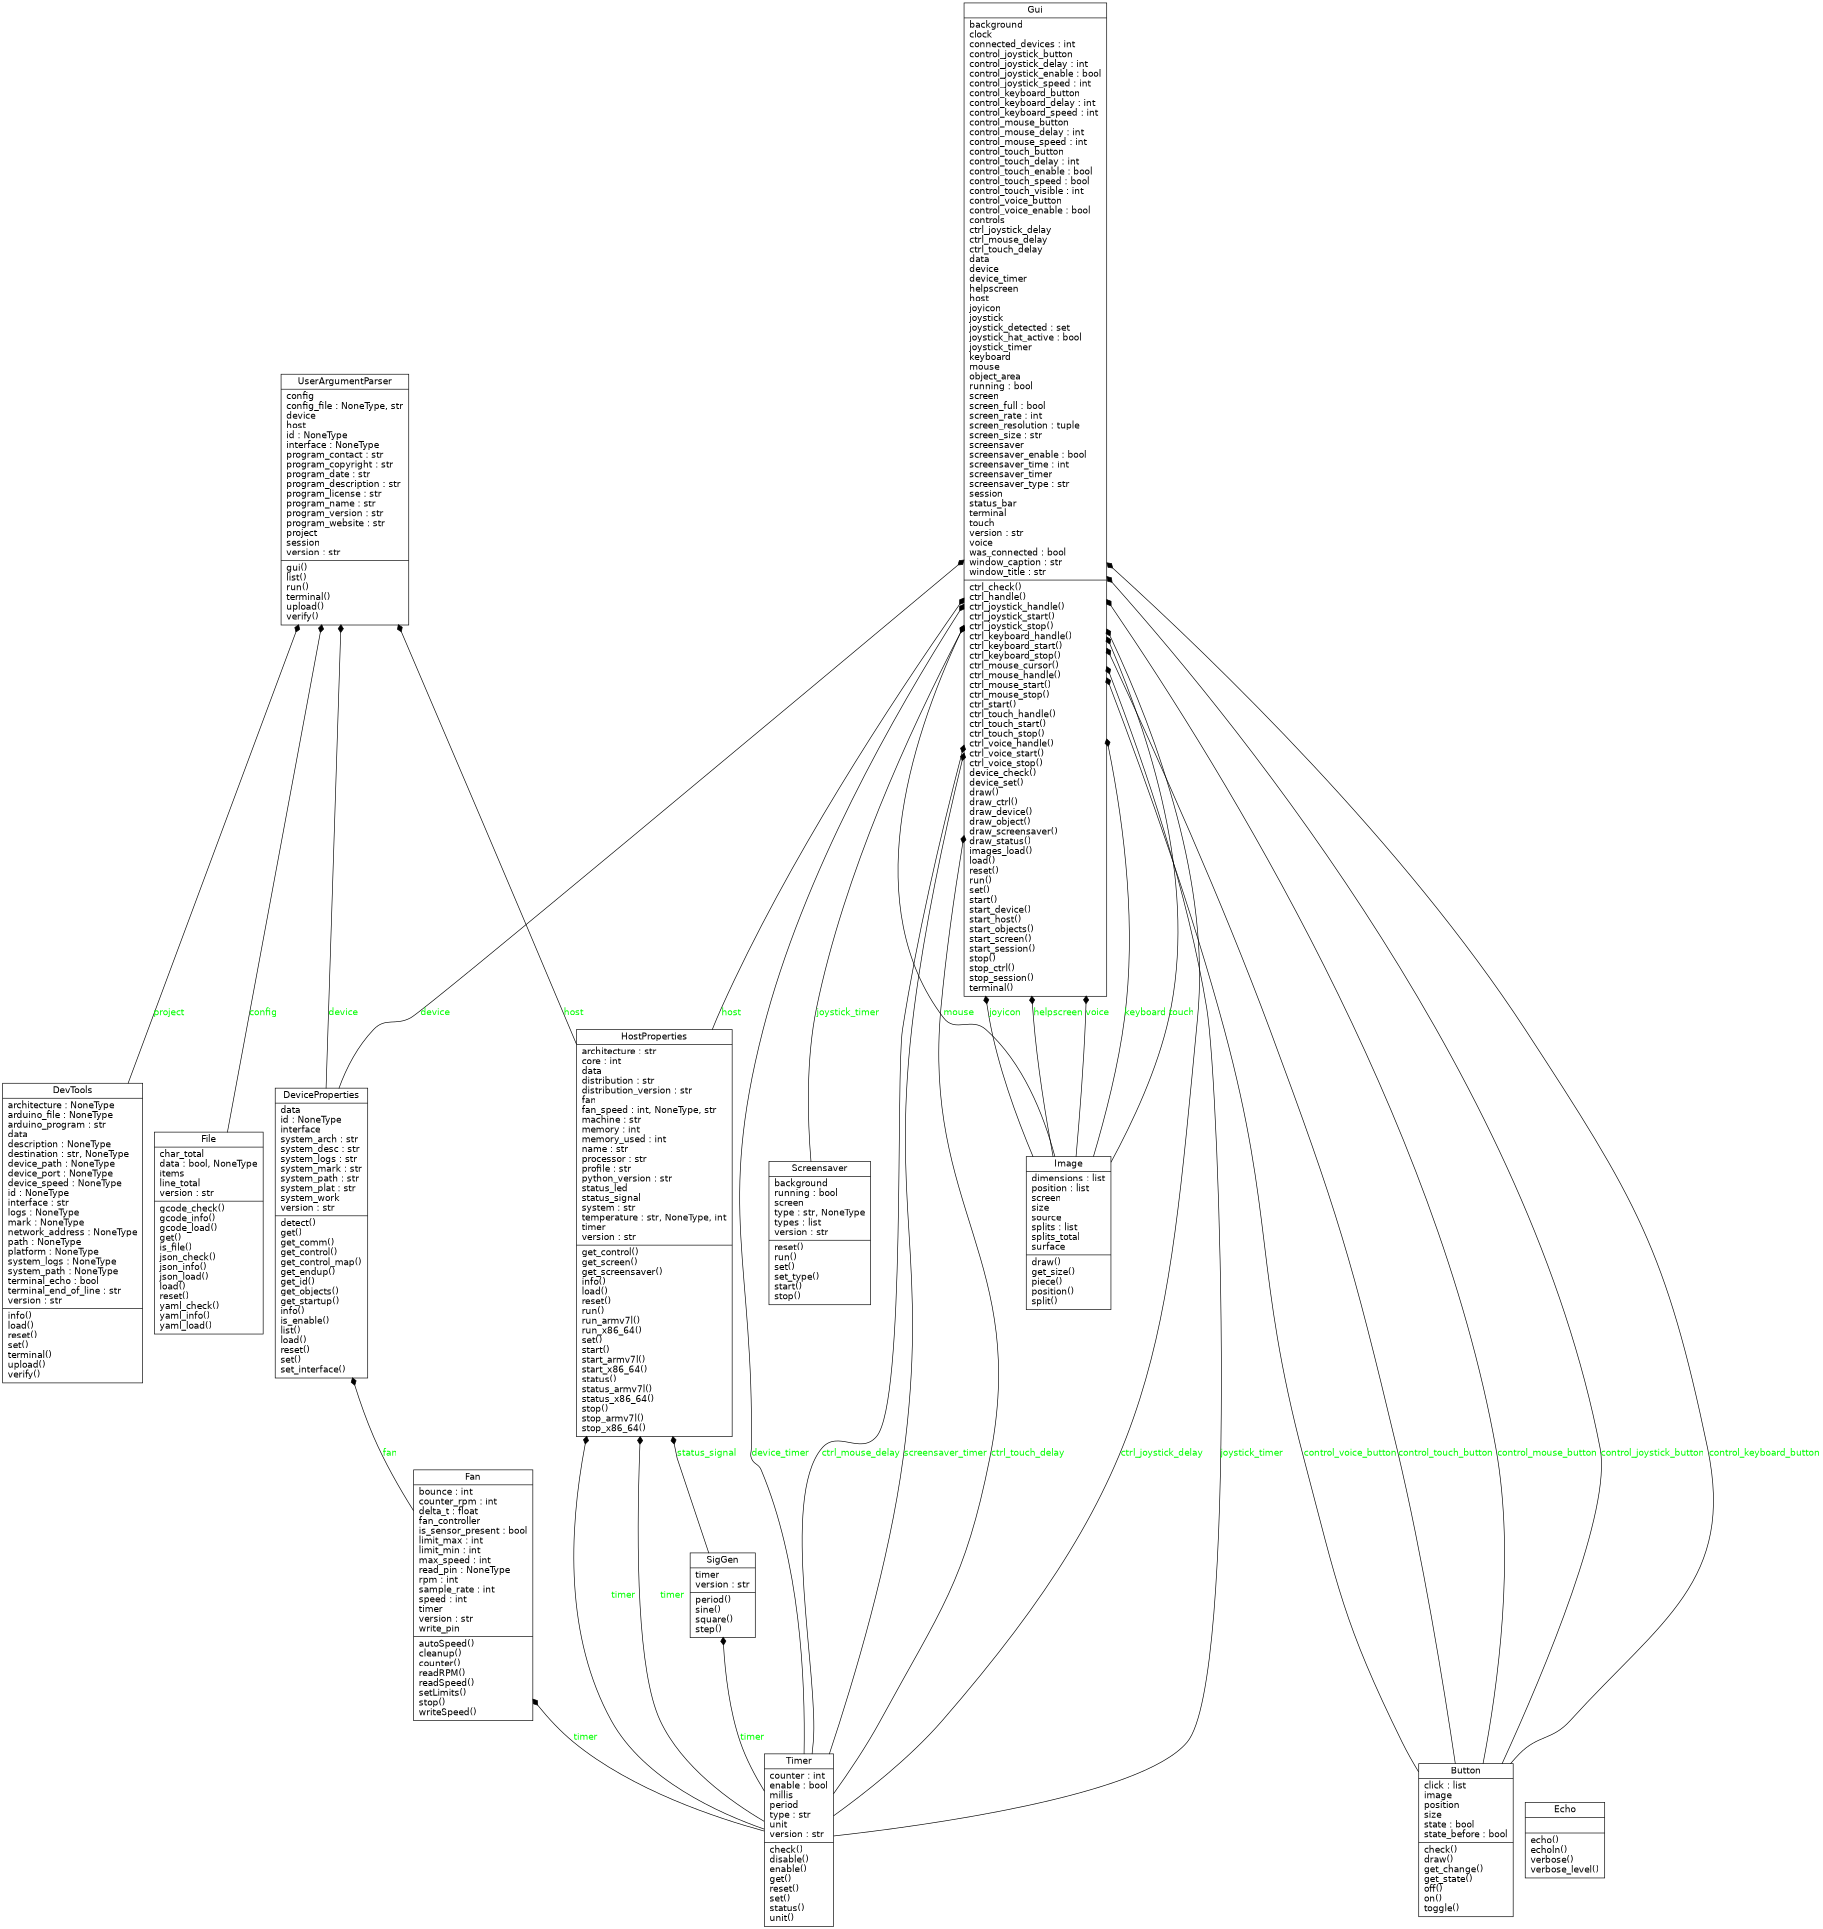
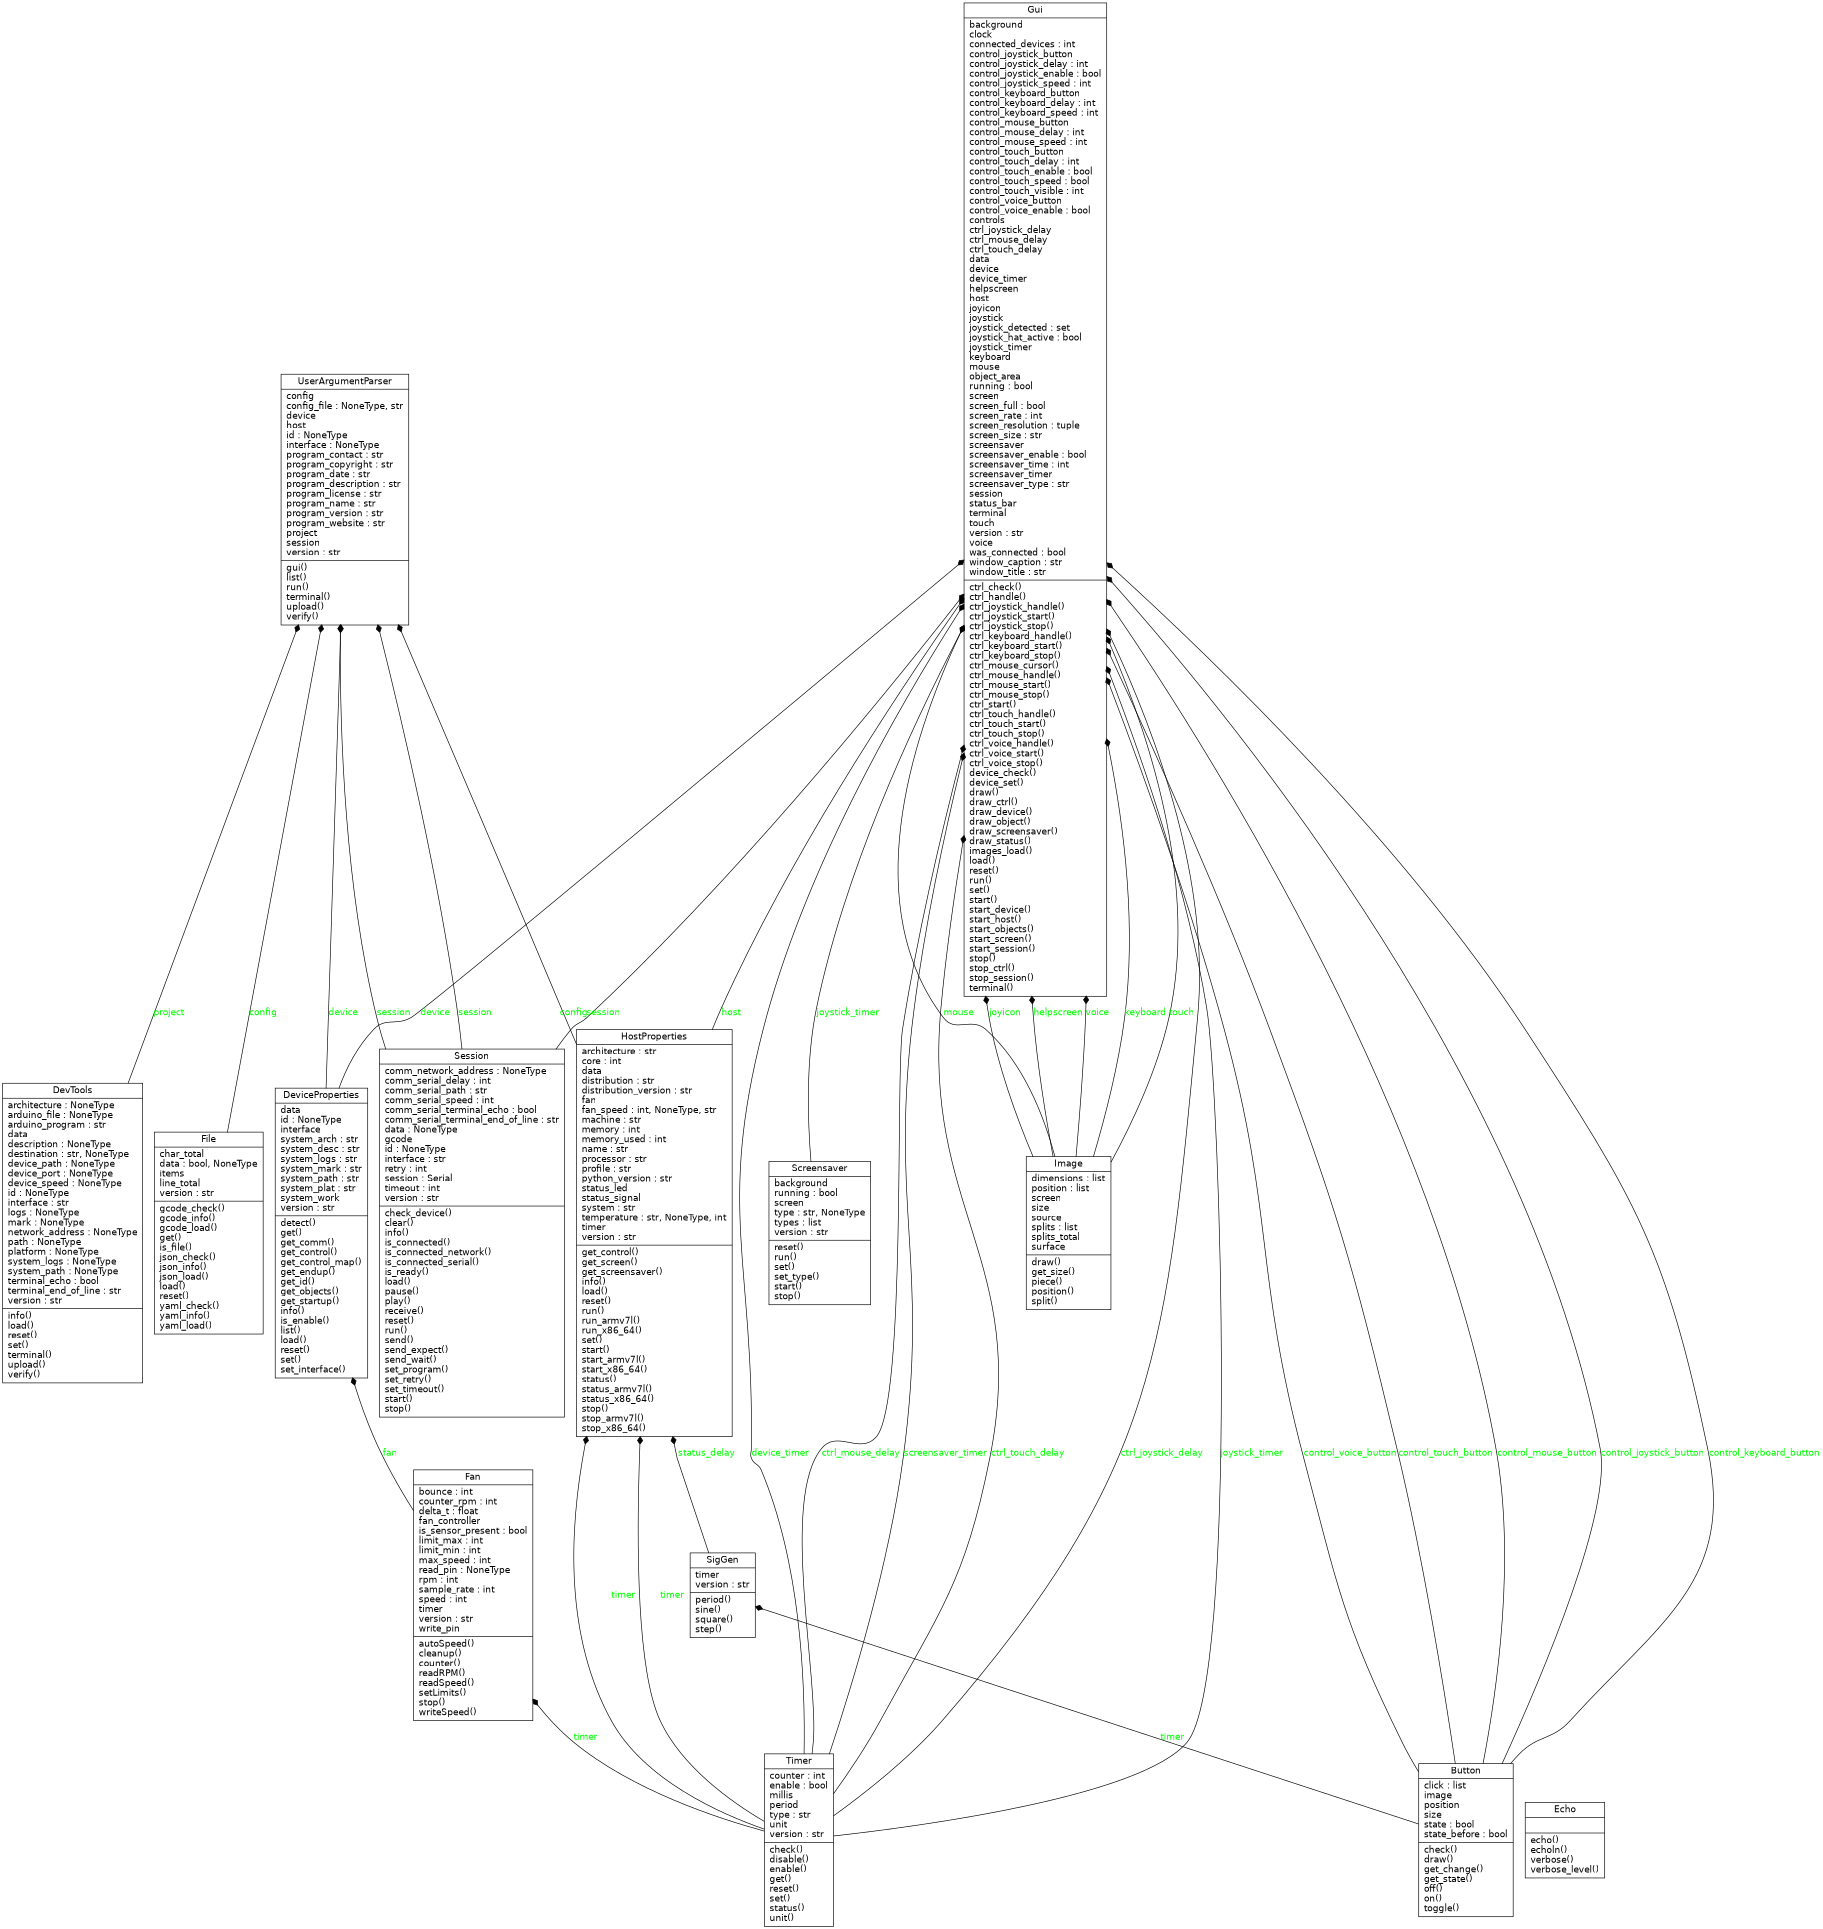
edge "HostProperties" -> "UserArgumentParser": label "host" -> "config"
node "Session": added
edge "SigGen" -> "HostProperties": label "status_signal" -> "status_delay"
edge "Timer" -> "SigGen": now "Button" -> "SigGen"
